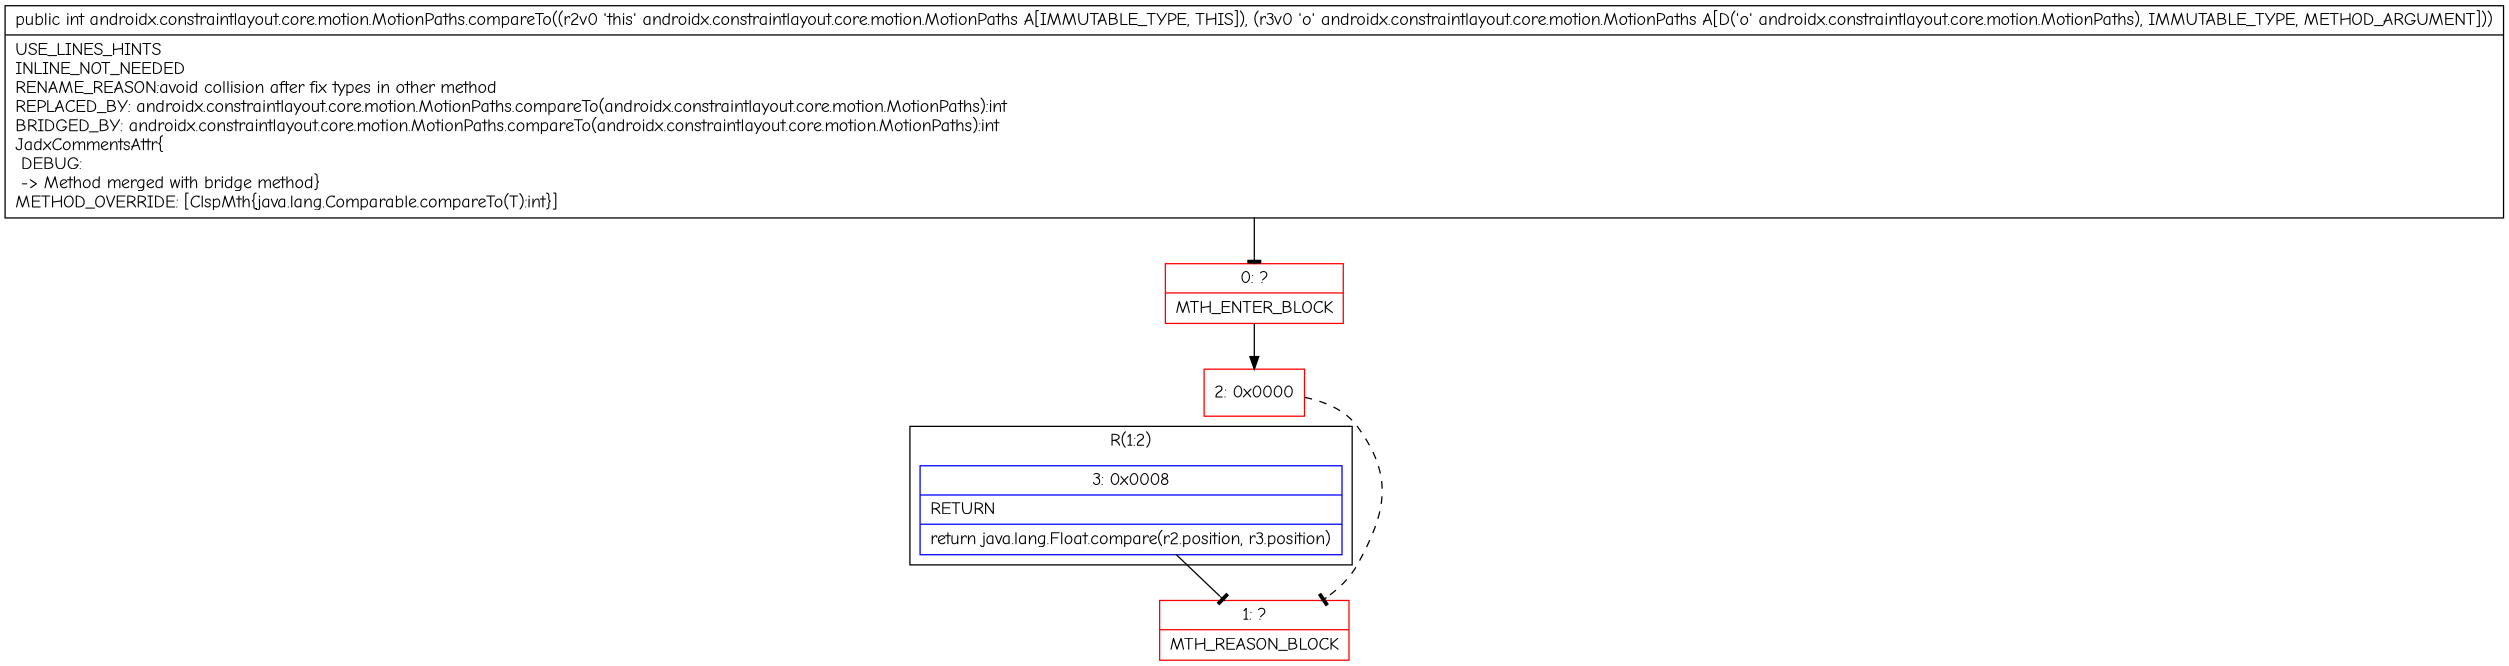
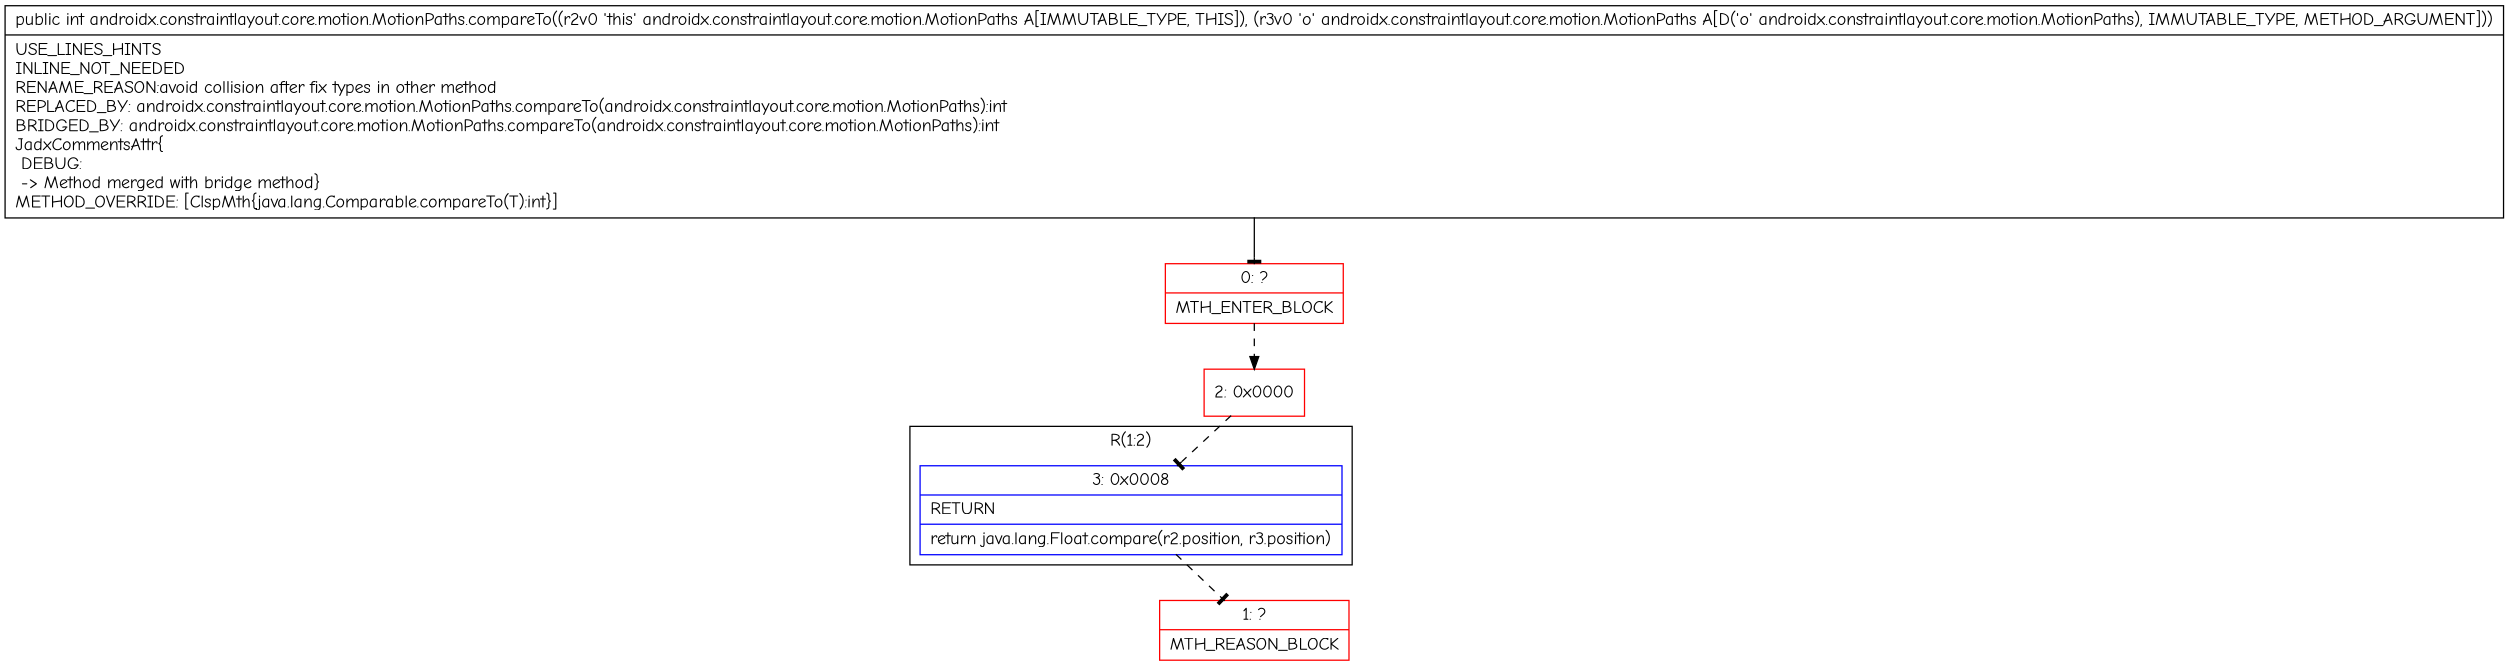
edge "0: ?" -> "2: 0x0000": style solid -> dashed
edge "2: 0x0000" -> "1: ?": now "2: 0x0000" -> "3: 0x0008"
edge "3: 0x0008" -> "1: ?": style solid -> dashed
